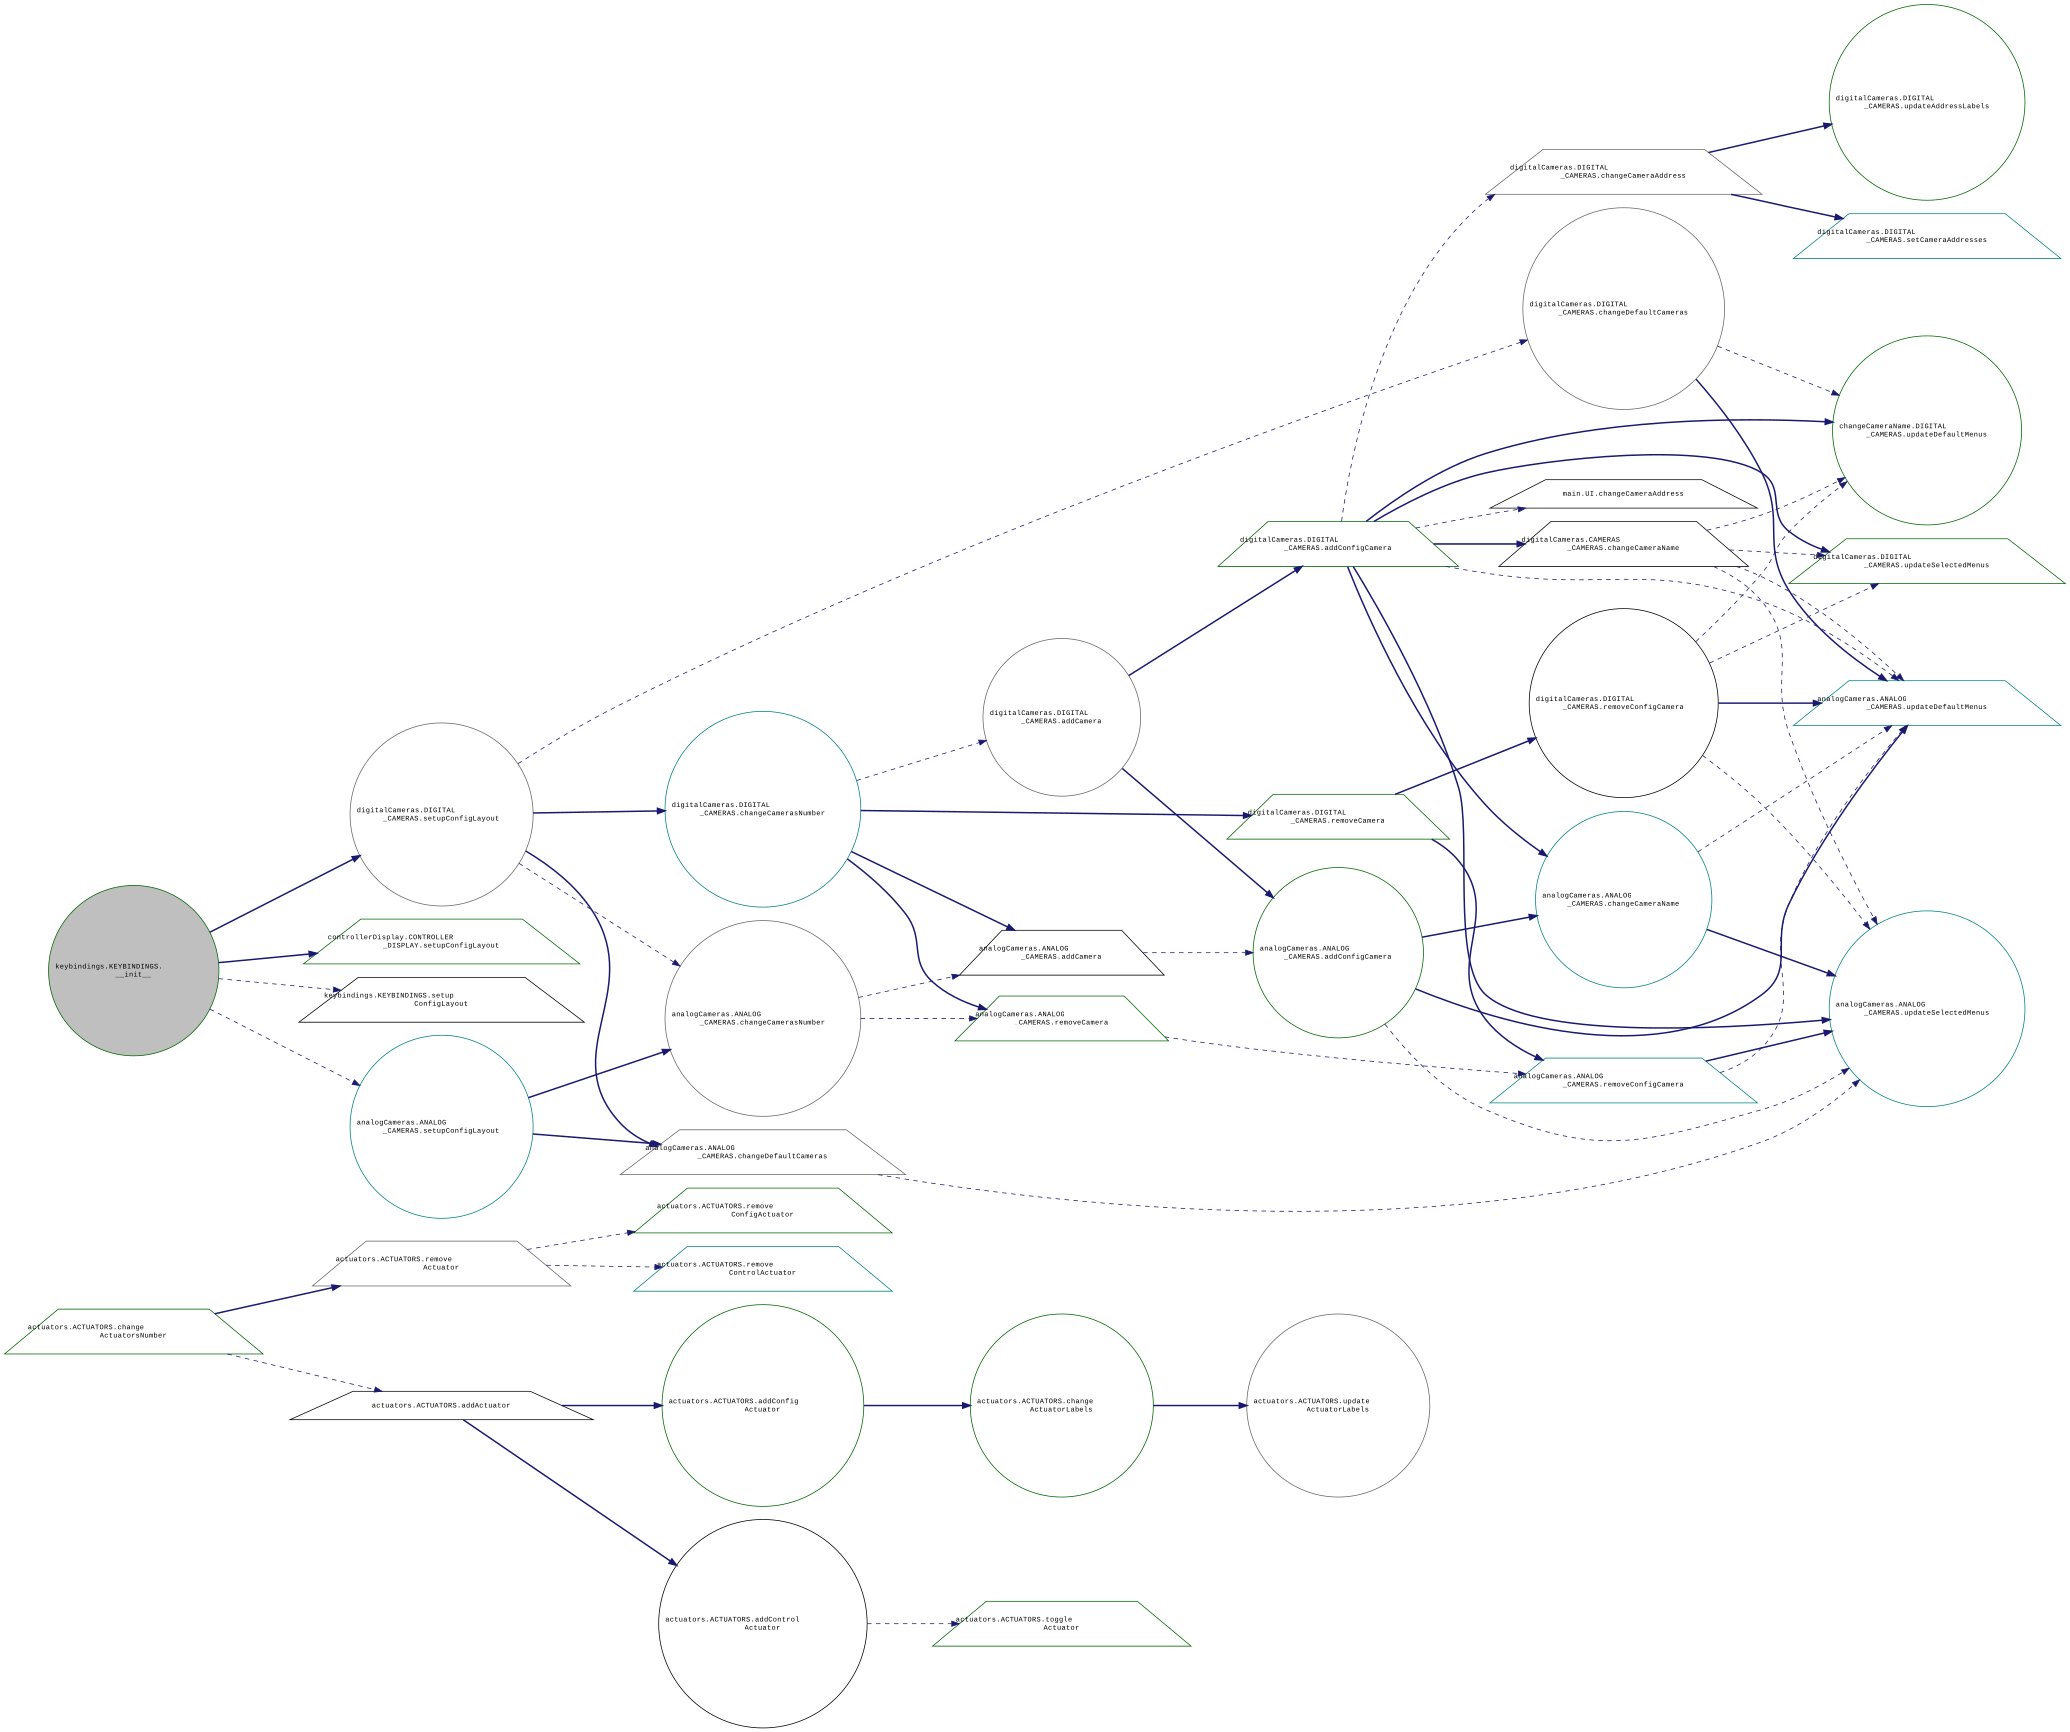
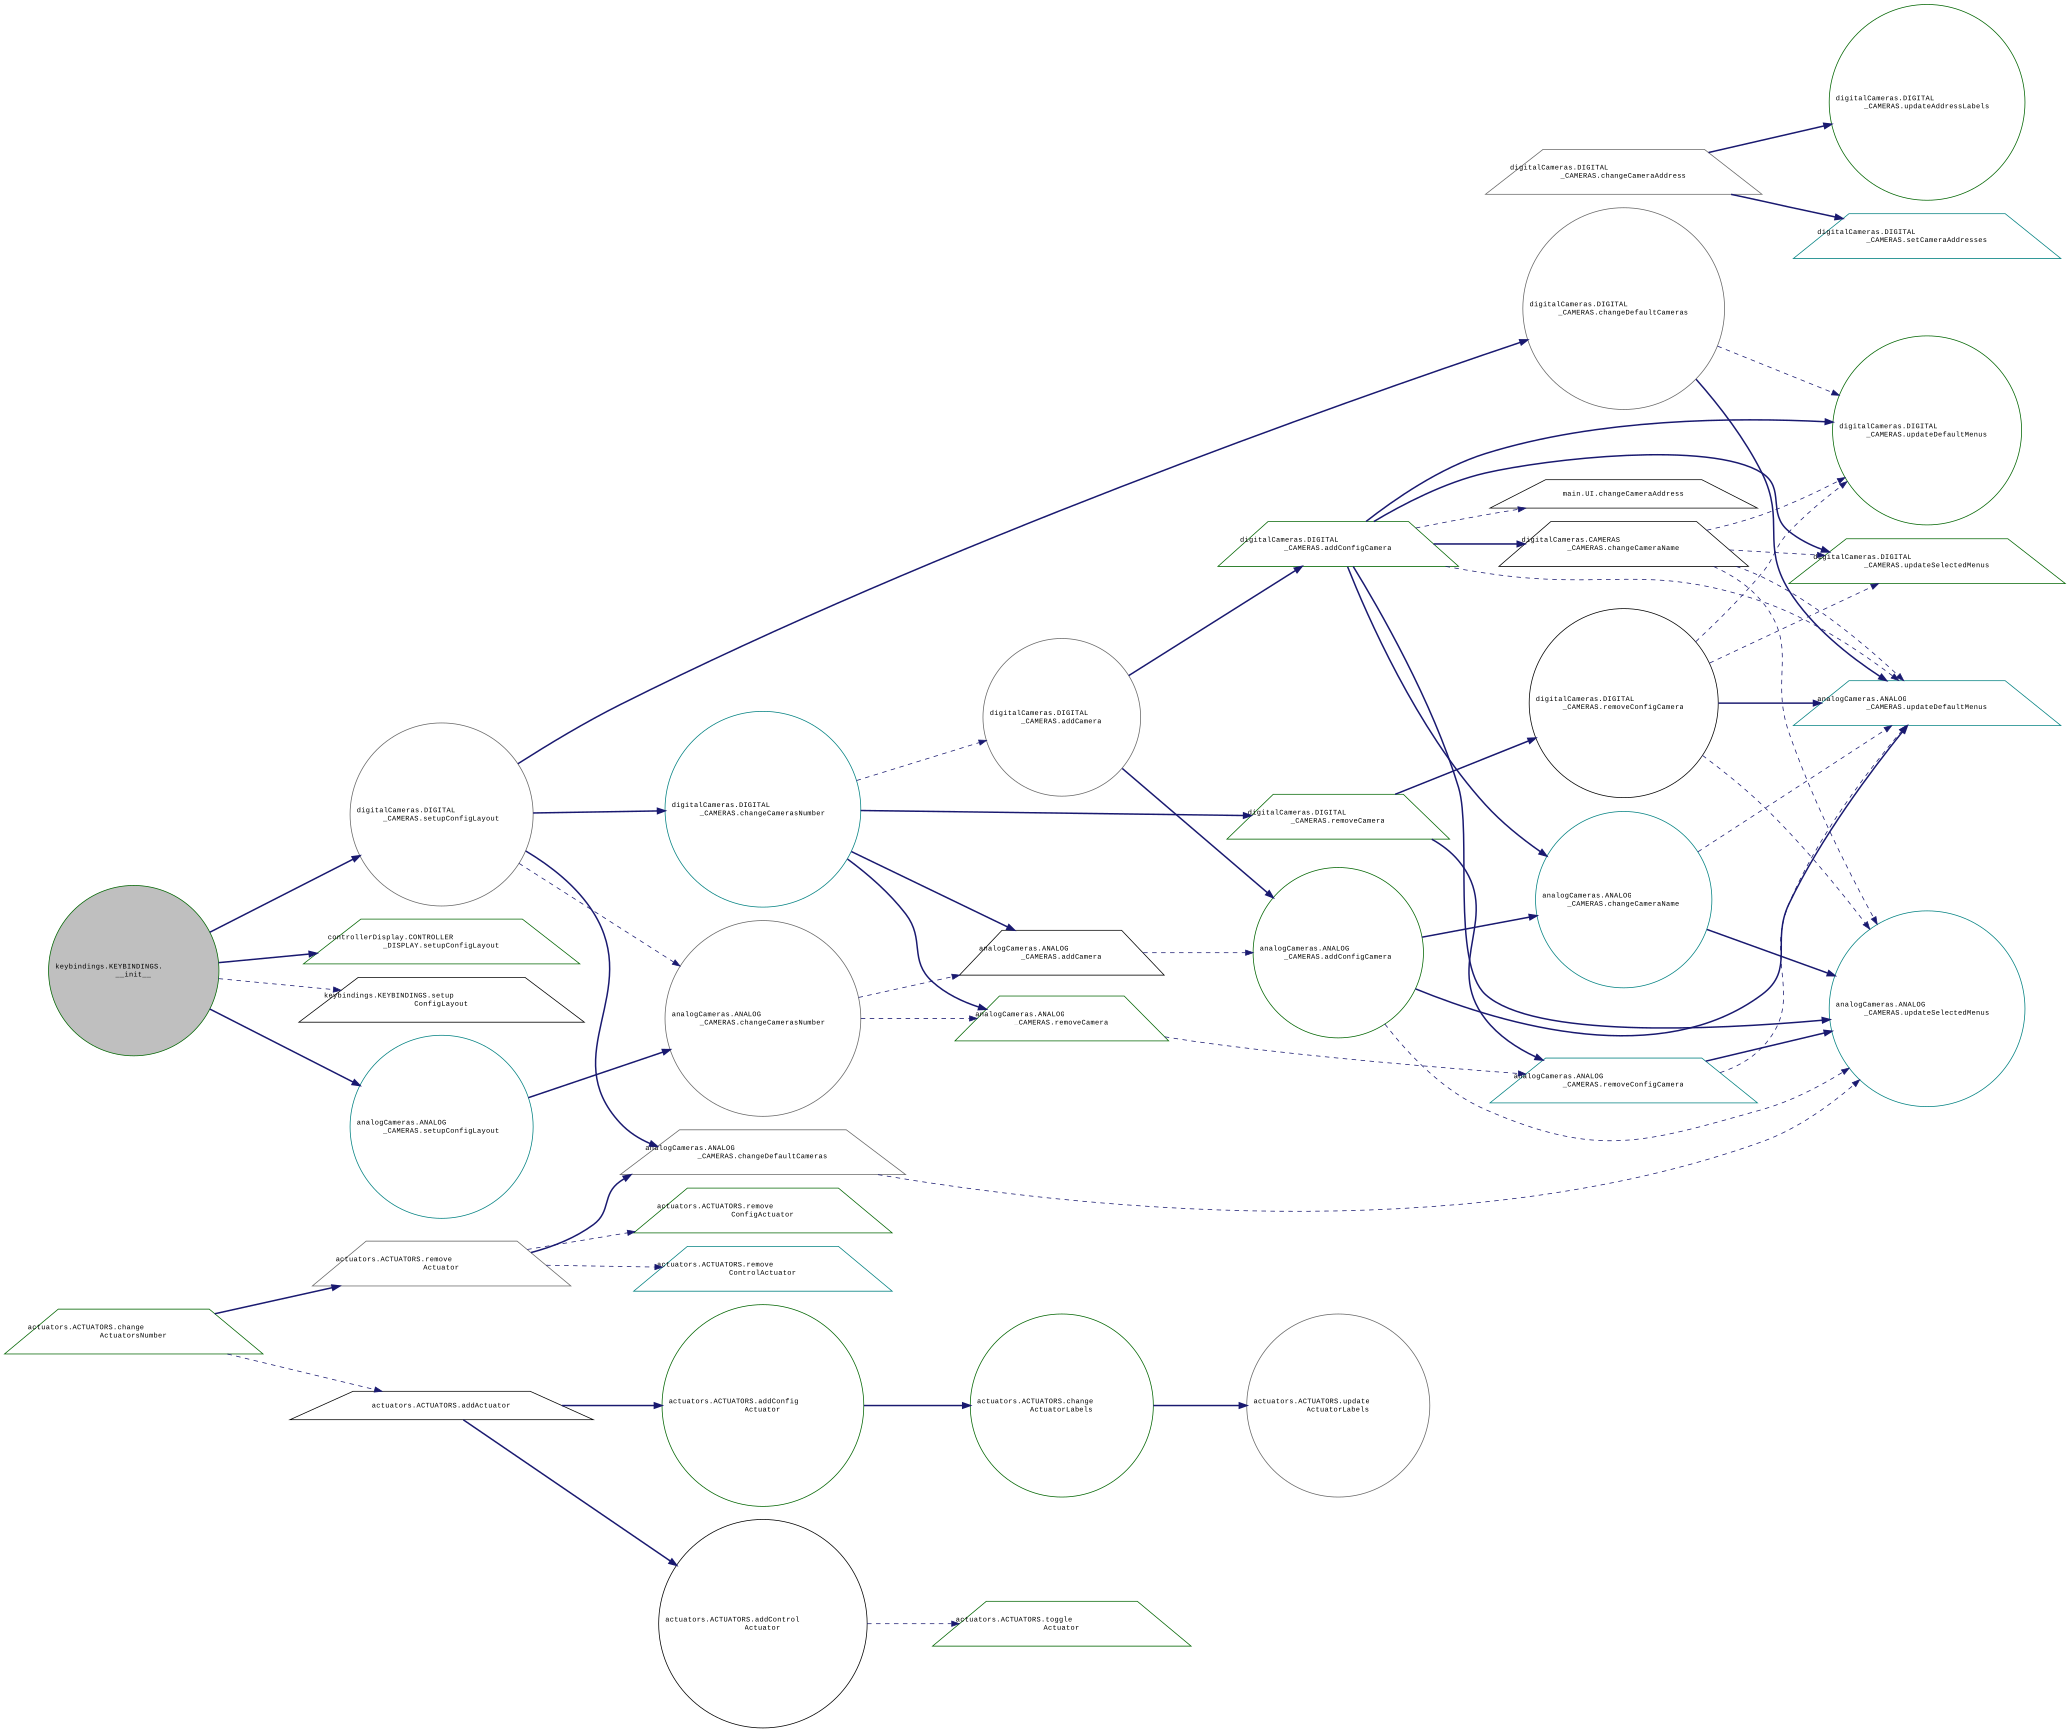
edge "digitalCameras.DIGITAL _CAMERAS.addConfigCamera" -> "digitalCameras.DIGITAL _CAMERAS.changeCameraAddress": removed
node "changeCameraName.DIGITAL _CAMERAS.updateDefaultMenus": label "changeCameraName.DIGITAL _CAMERAS.updateDefaultMenus" -> "digitalCameras.DIGITAL _CAMERAS.updateDefaultMenus"
edge "digitalCameras.DIGITAL _CAMERAS.setupConfigLayout" -> "digitalCameras.DIGITAL _CAMERAS.changeDefaultCameras": style dashed -> bold
edge "keybindings.KEYBINDINGS. __init__" -> "analogCameras.ANALOG _CAMERAS.setupConfigLayout": style dashed -> bold
edge "analogCameras.ANALOG _CAMERAS.setupConfigLayout" -> "analogCameras.ANALOG _CAMERAS.changeDefaultCameras": now "actuators.ACTUATORS.remove Actuator" -> "analogCameras.ANALOG _CAMERAS.changeDefaultCameras"
